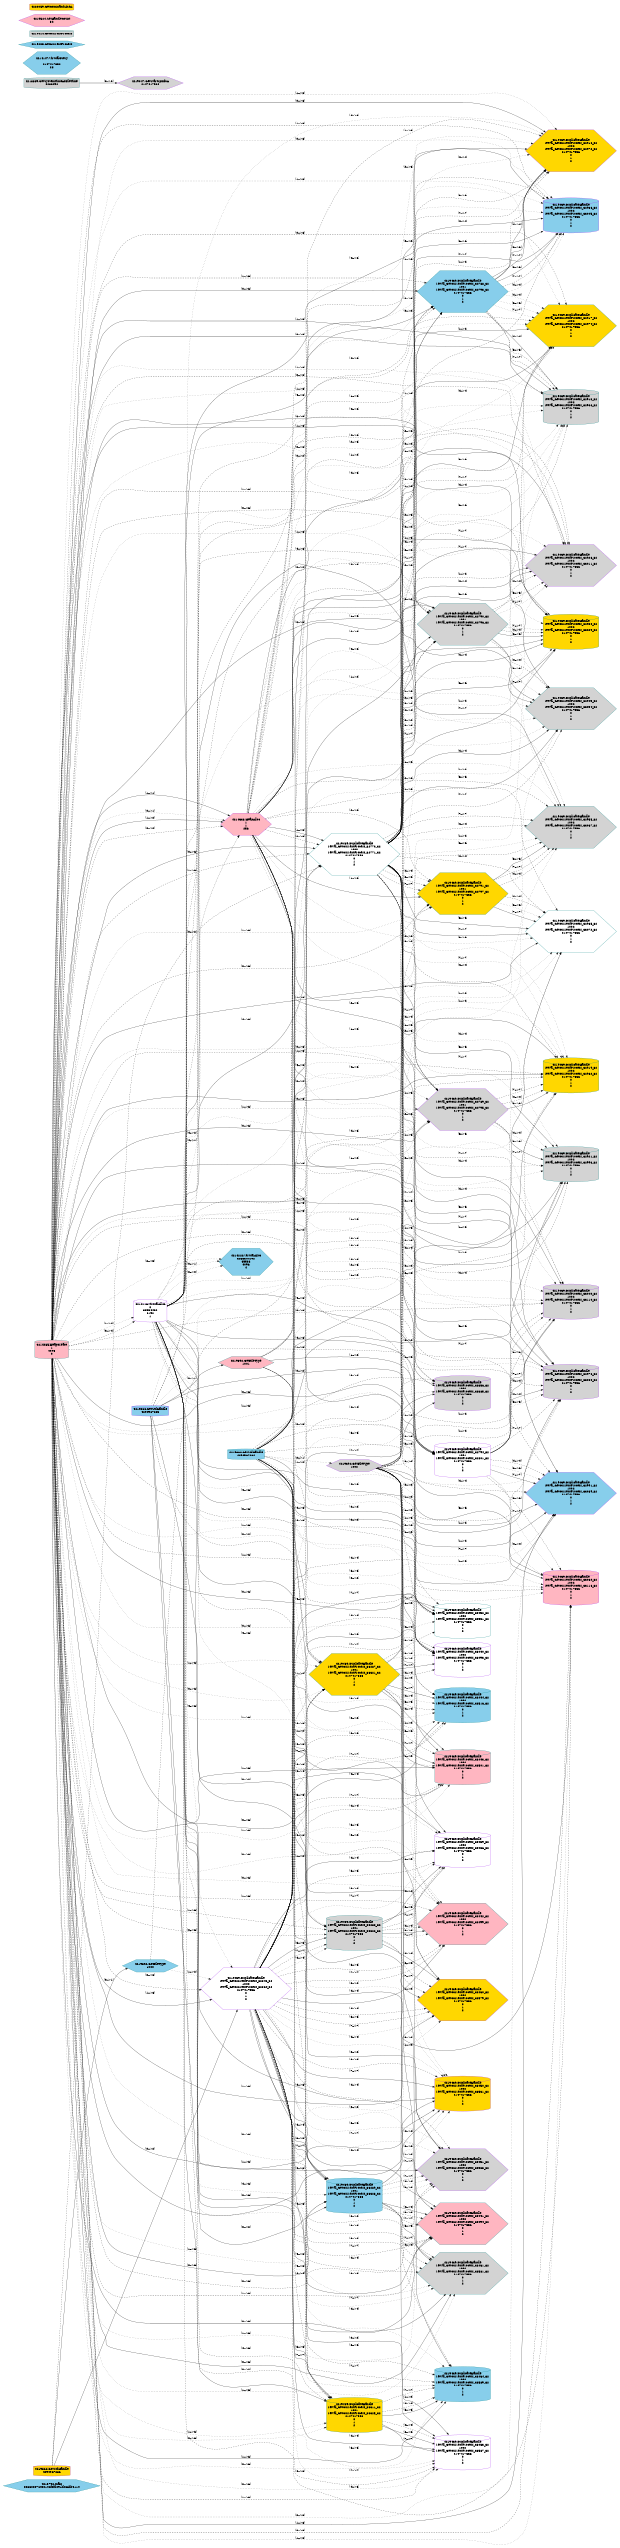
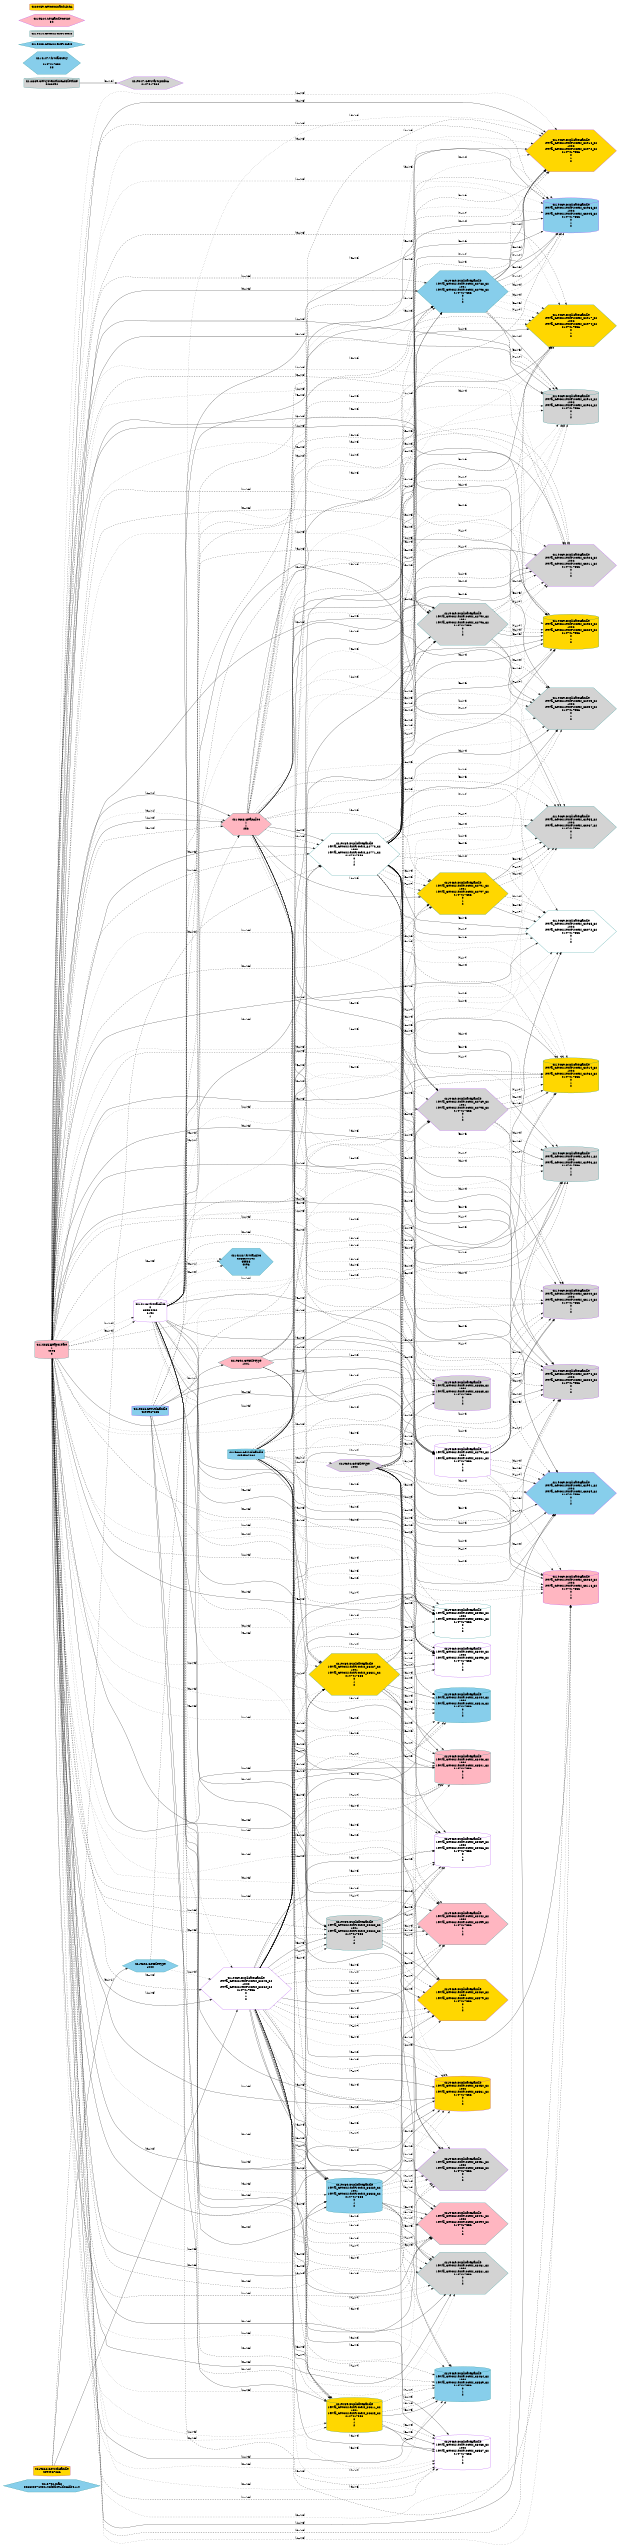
node "4214333.HeapAlloc 1 1 256": color purple -> teal
